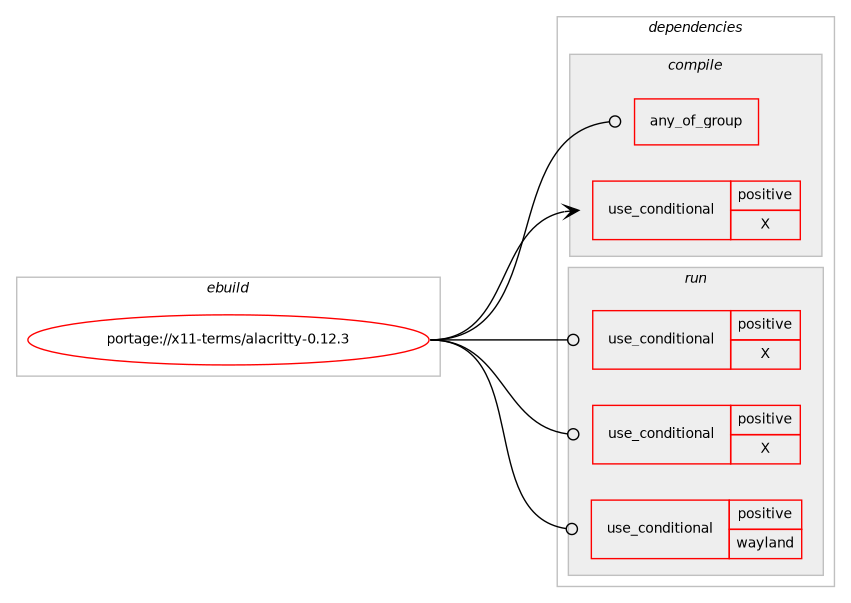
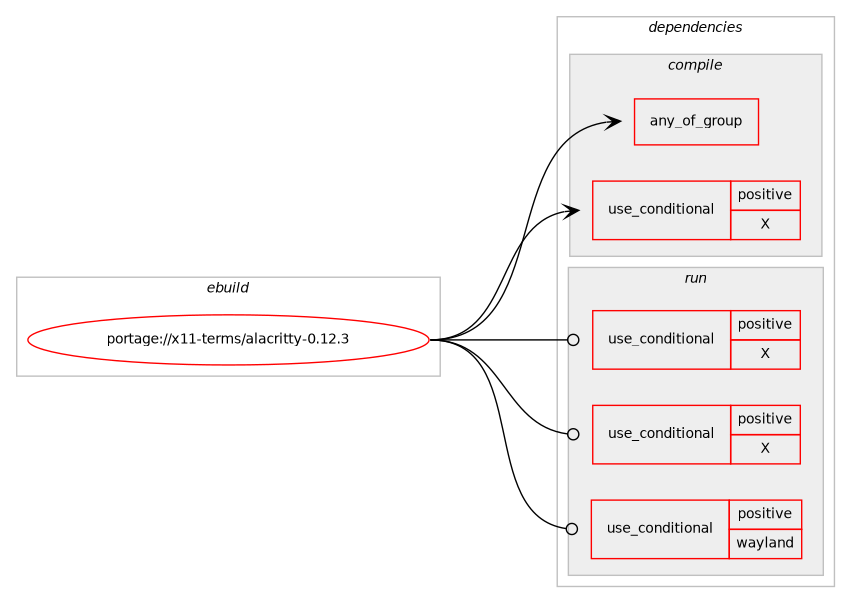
edge "portage://x11-terms/alacritty-0.12.3" -> "any_of_group": arrowhead odot -> vee
